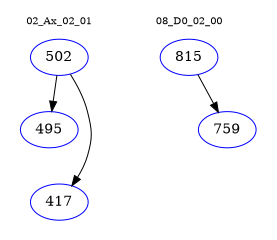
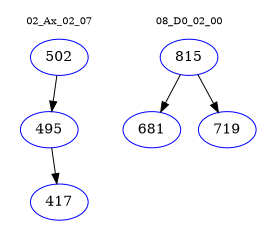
cluster "02_Ax_02_01": label "02_Ax_02_01" -> "02_Ax_02_07"
edge "502" -> "417": now "495" -> "417"
node "681": added
node "759": label "759" -> "719"
